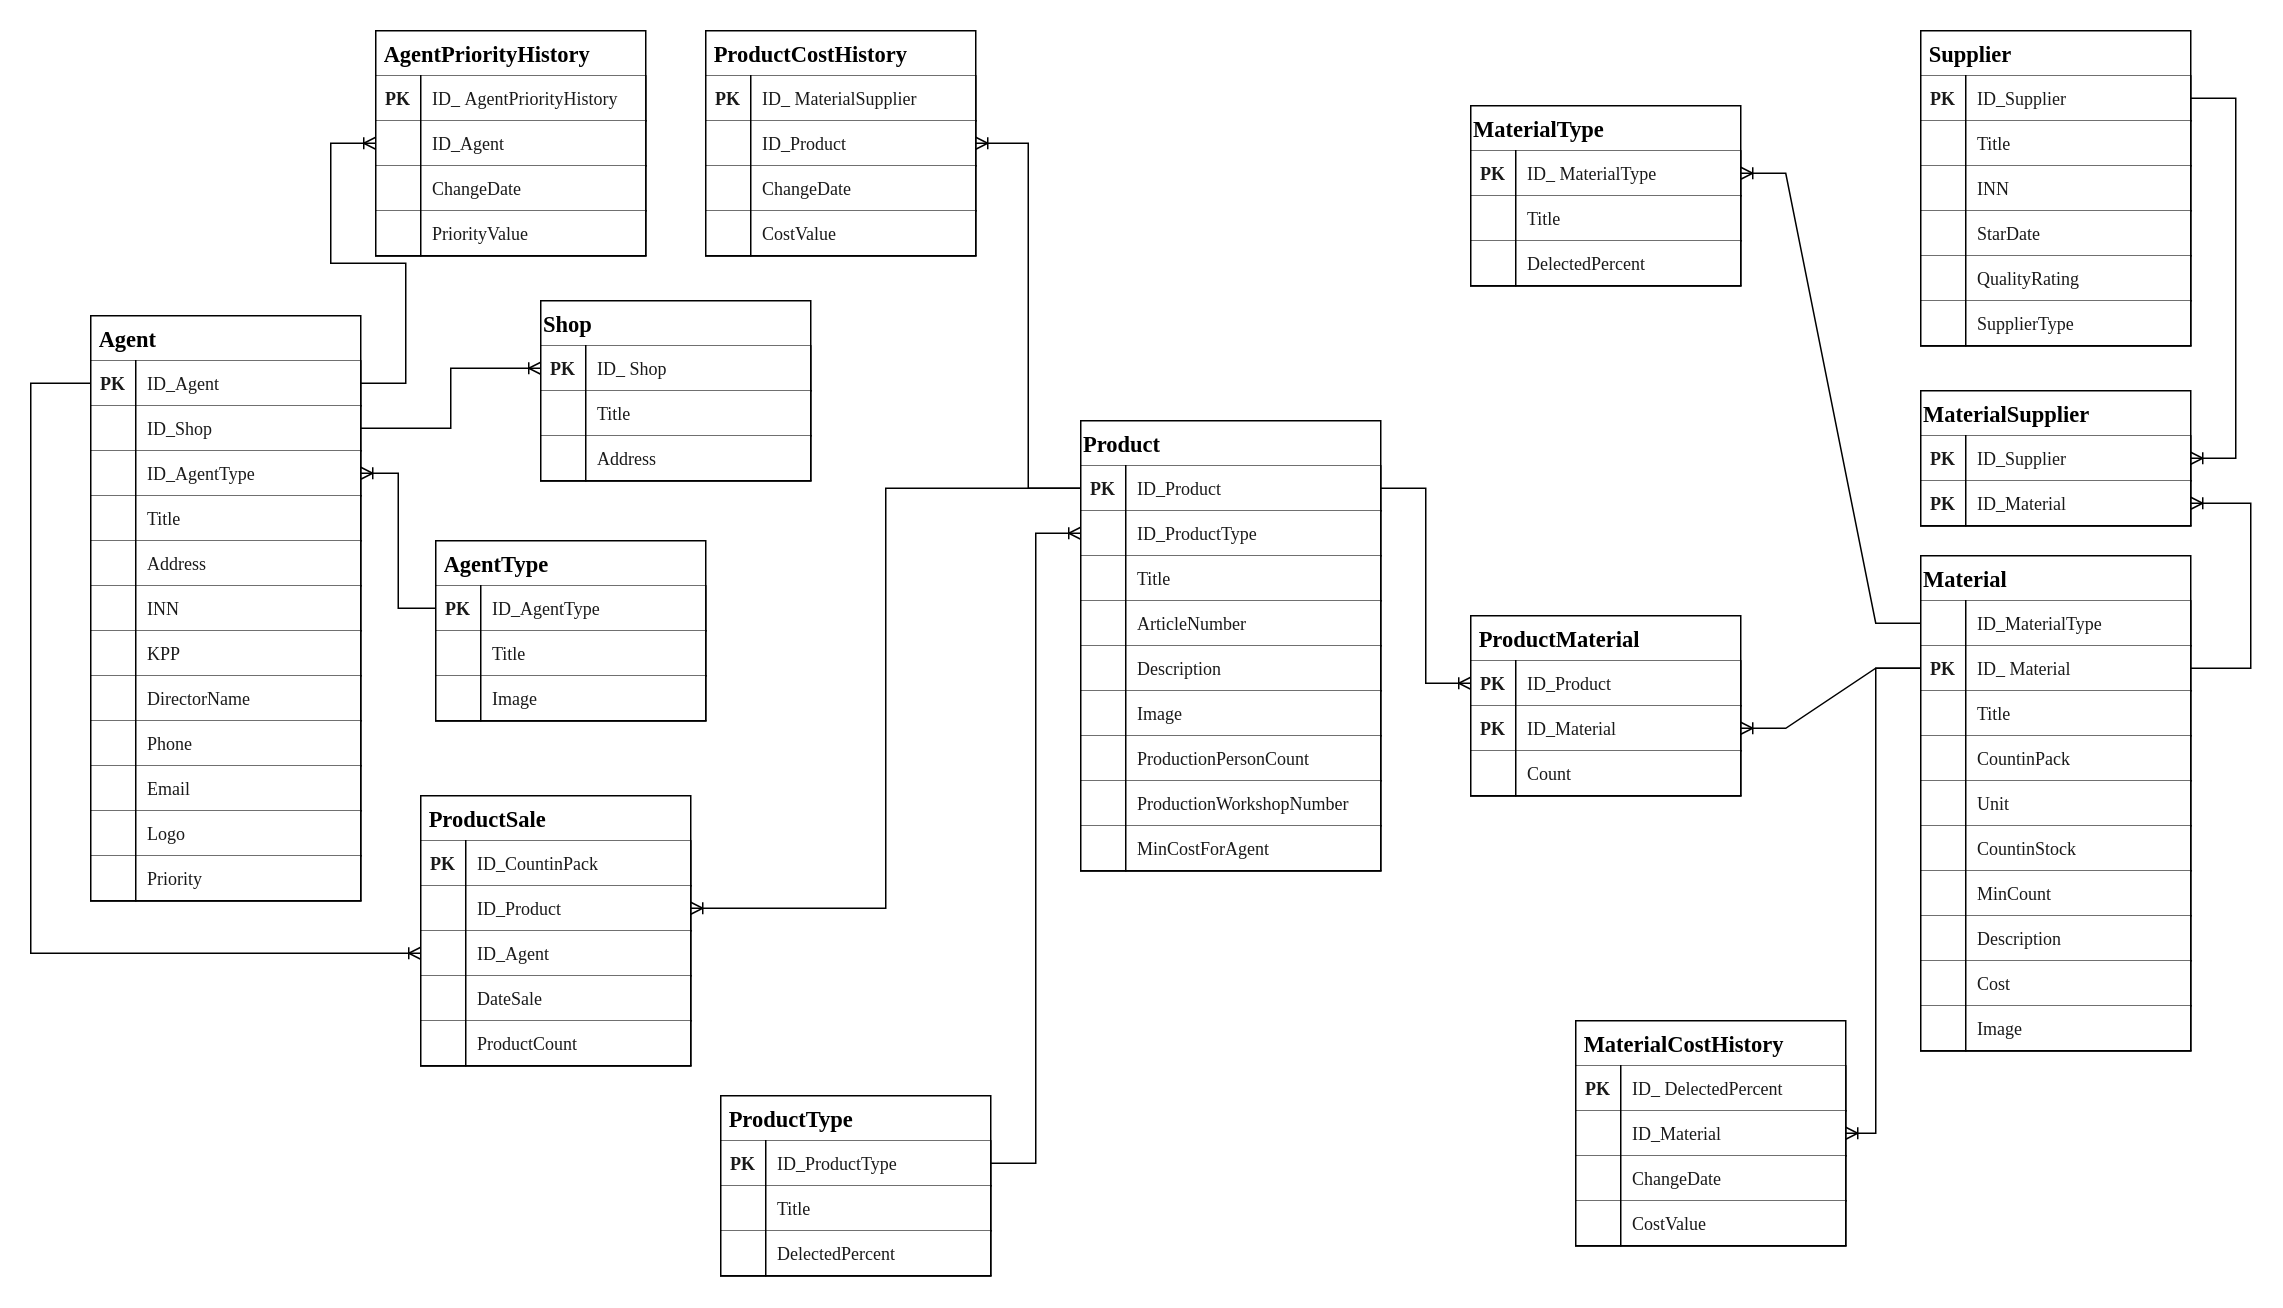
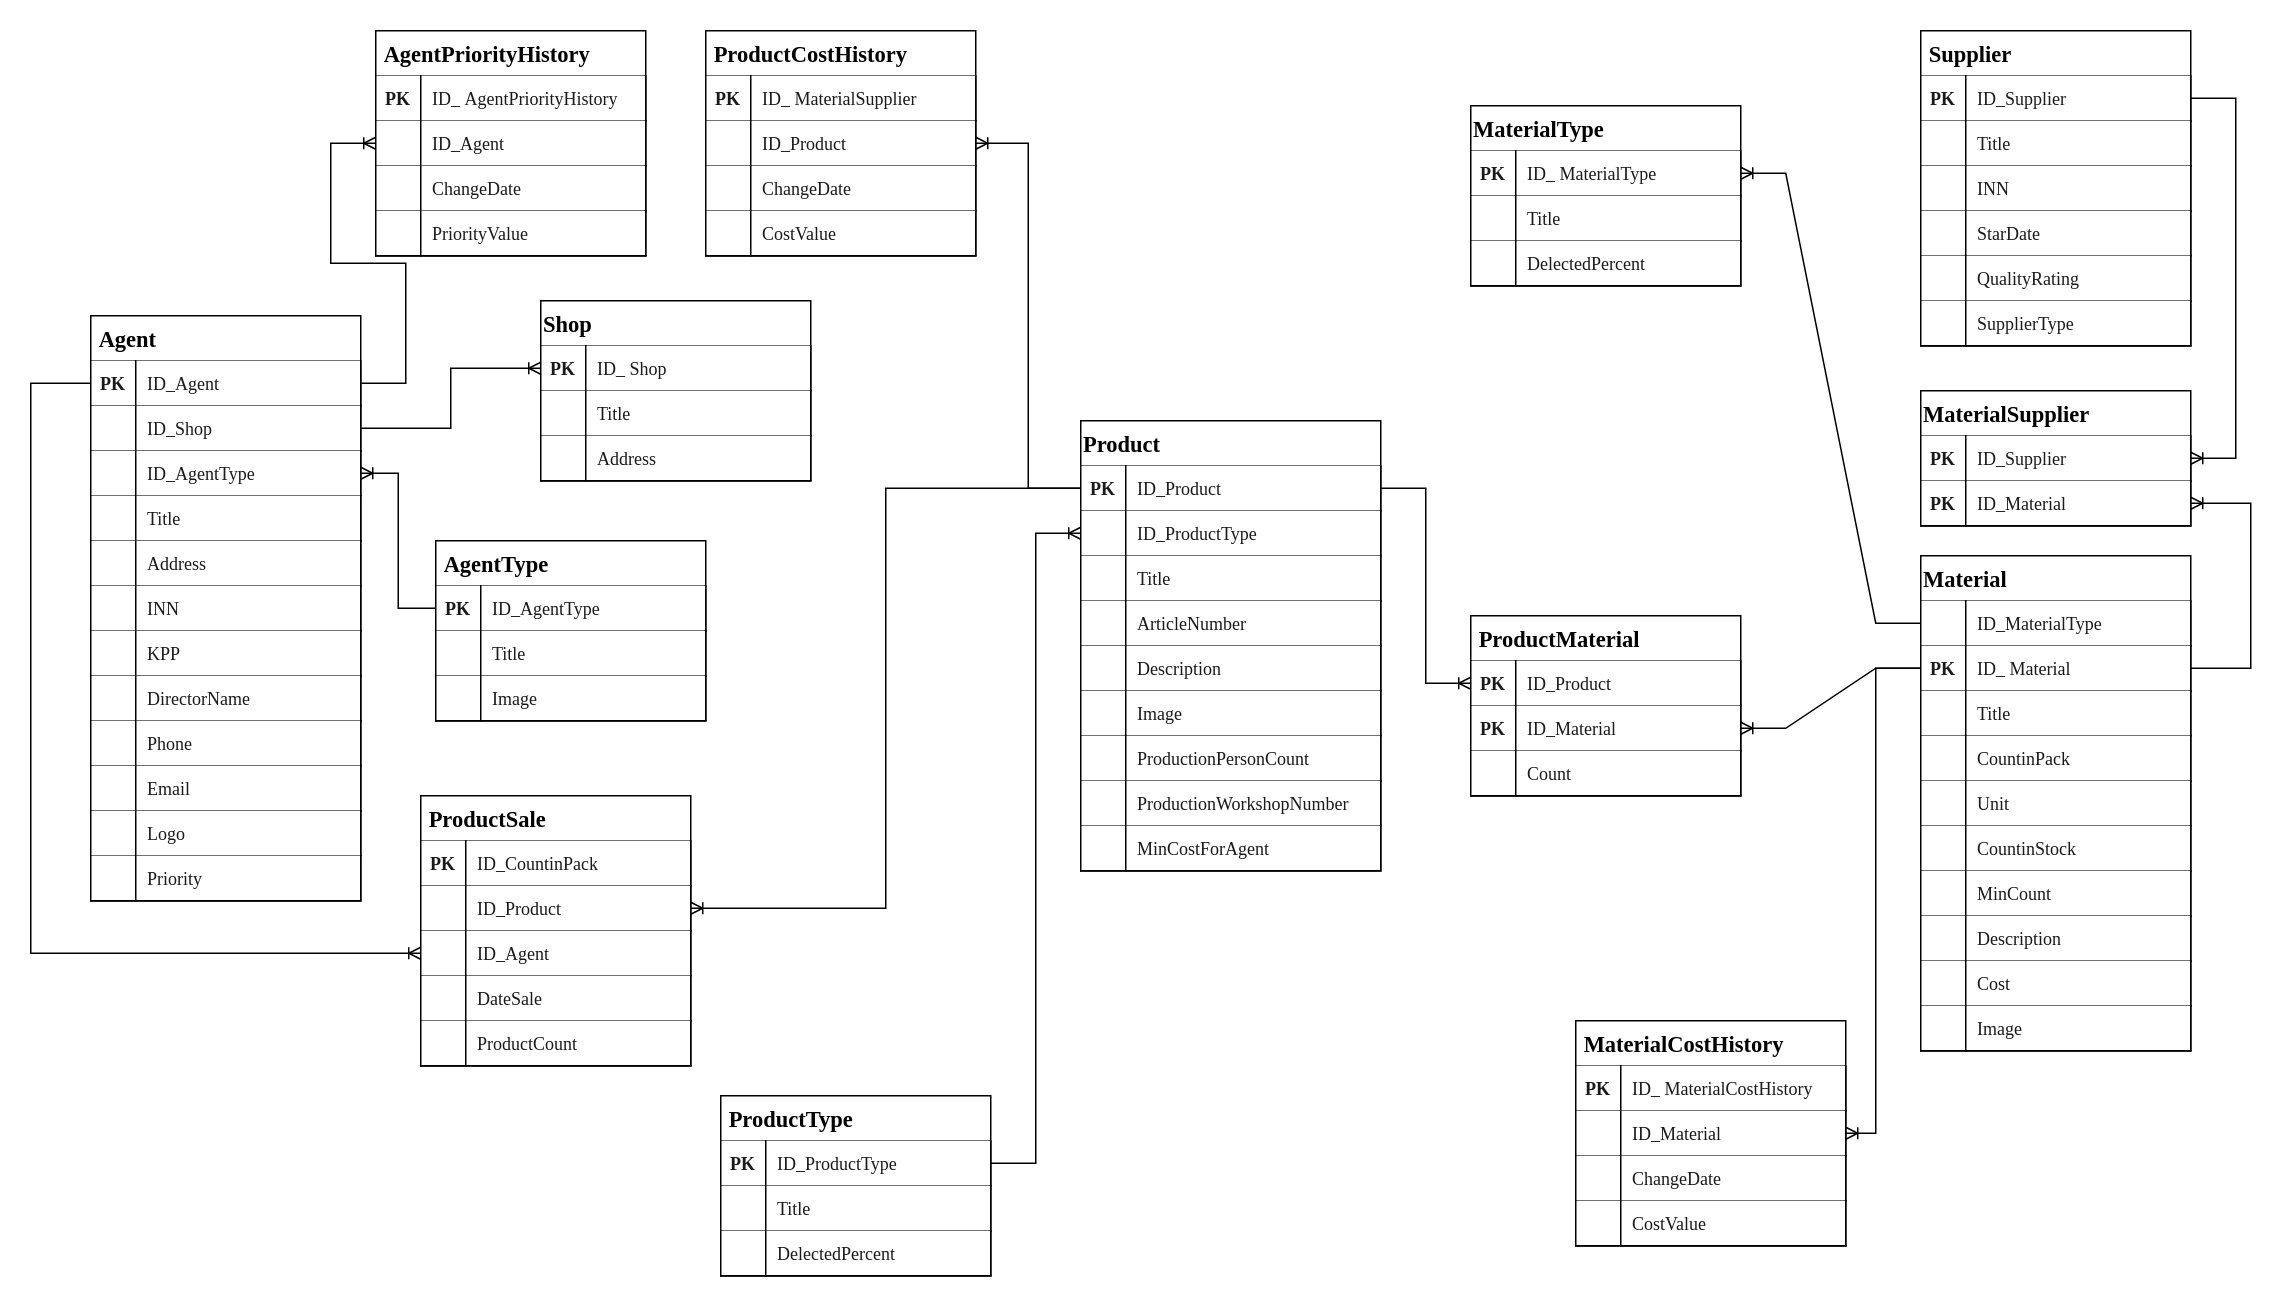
node "ID_ DelectedPercent": label "ID_ DelectedPercent" -> "ID_ MaterialCostHistory"
